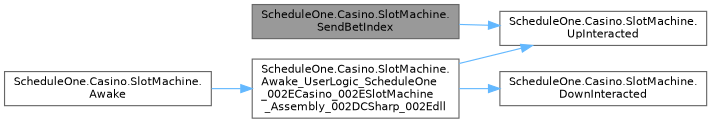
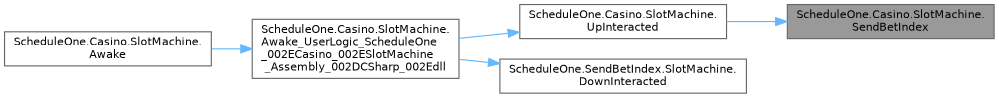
edge "ScheduleOne.Casino.SlotMachine. SendBetIndex" -> "ScheduleOne.Casino.SlotMachine. UpInteracted": reversed
node "ScheduleOne.Casino.SlotMachine. DownInteracted": label "ScheduleOne.Casino.SlotMachine. DownInteracted" -> "ScheduleOne.SendBetIndex.SlotMachine. DownInteracted"
